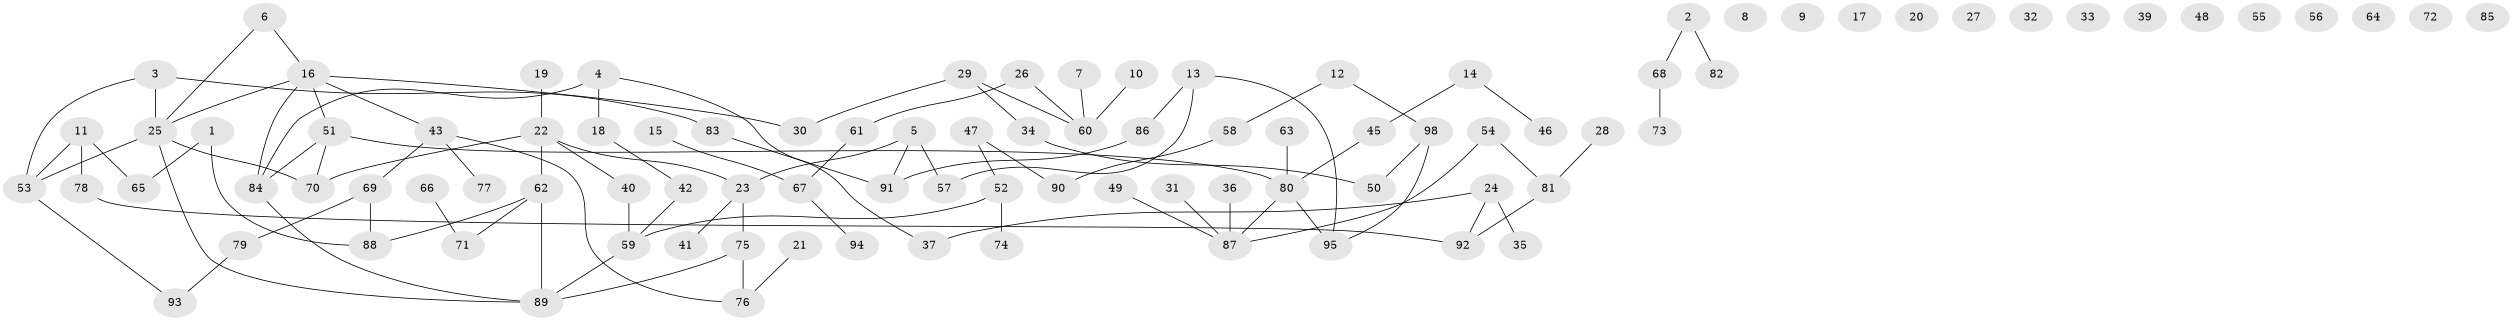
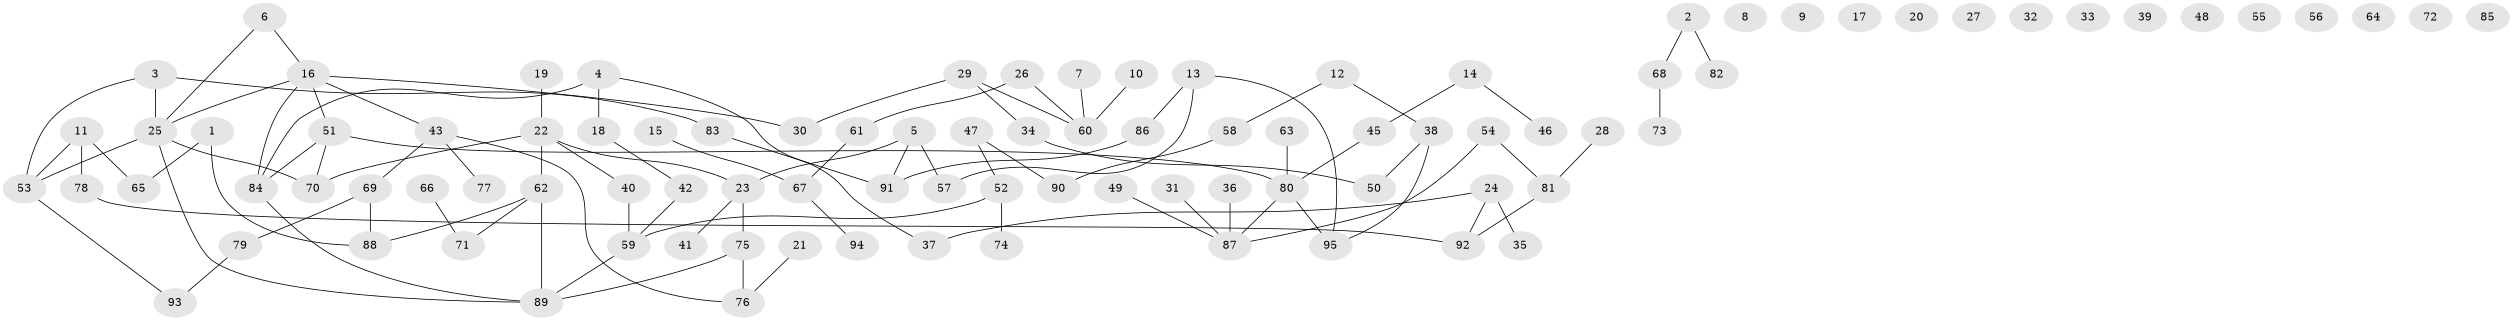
node "98": label "98" -> "38"
